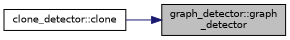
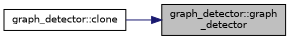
node "clone_detector::clone": label "clone_detector::clone" -> "graph_detector::clone"
